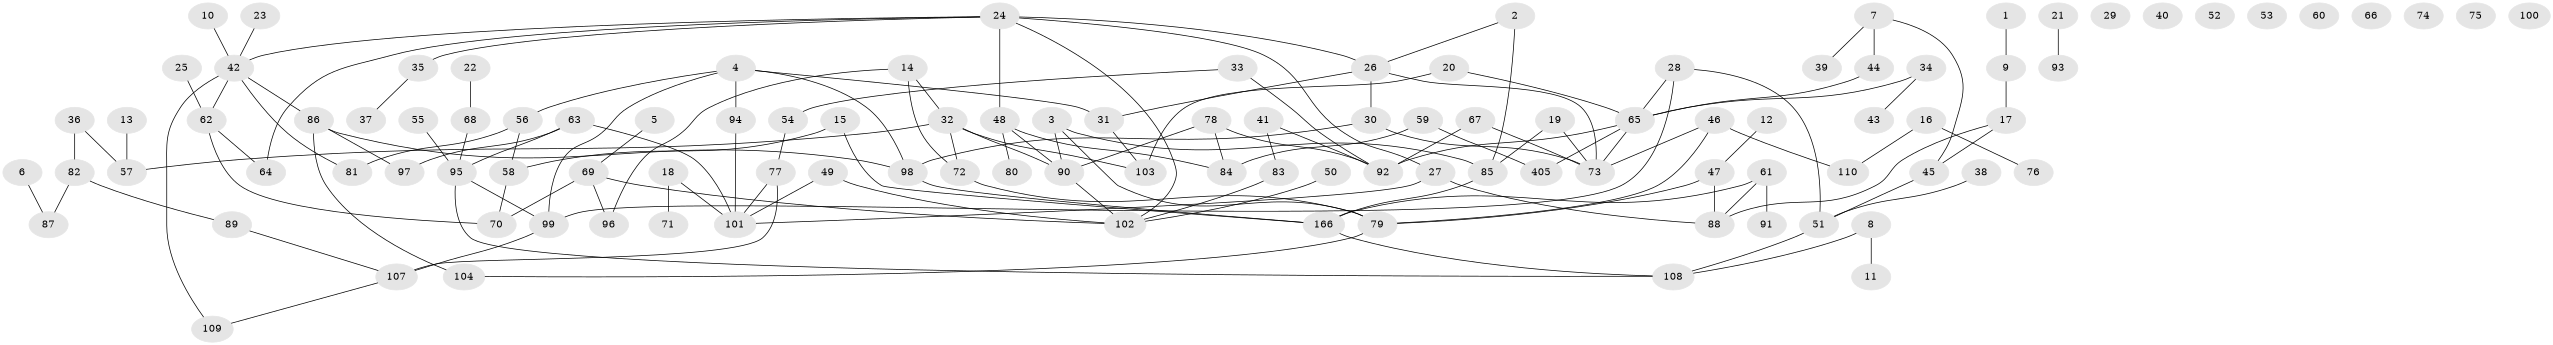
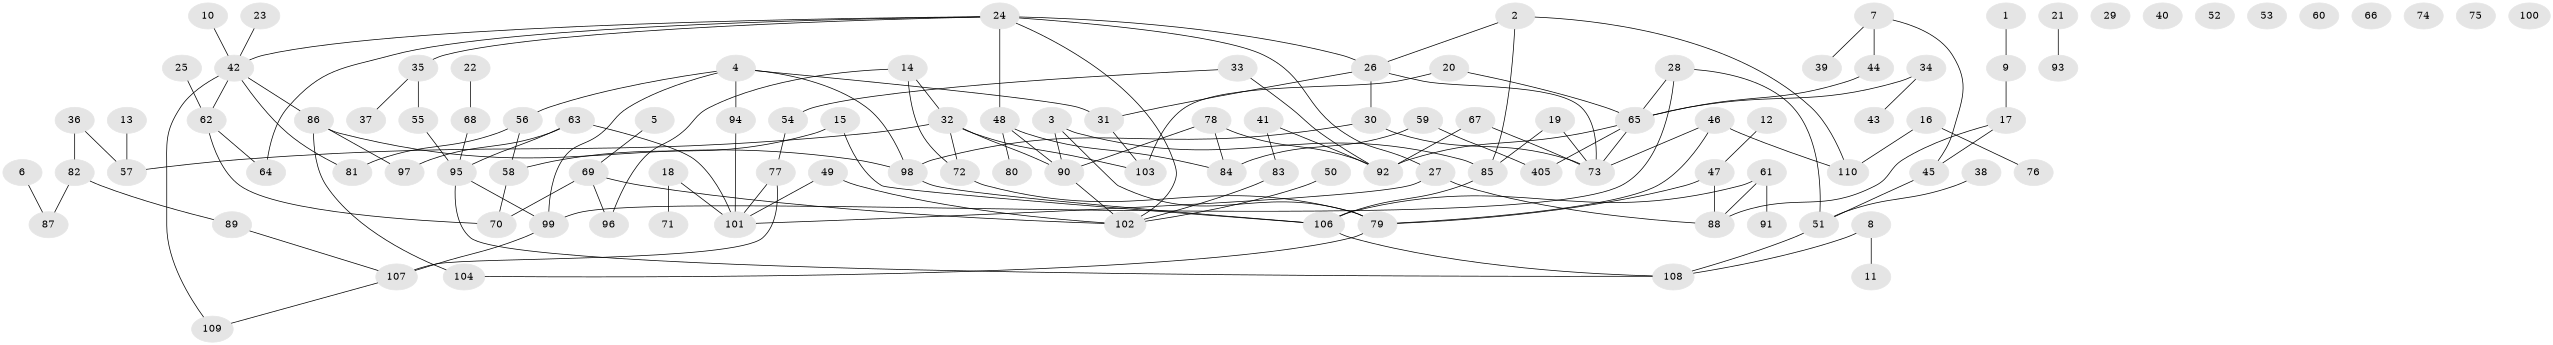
edge "2" -- "110": added
edge "35" -- "55": added
node "166": label "166" -> "106"
